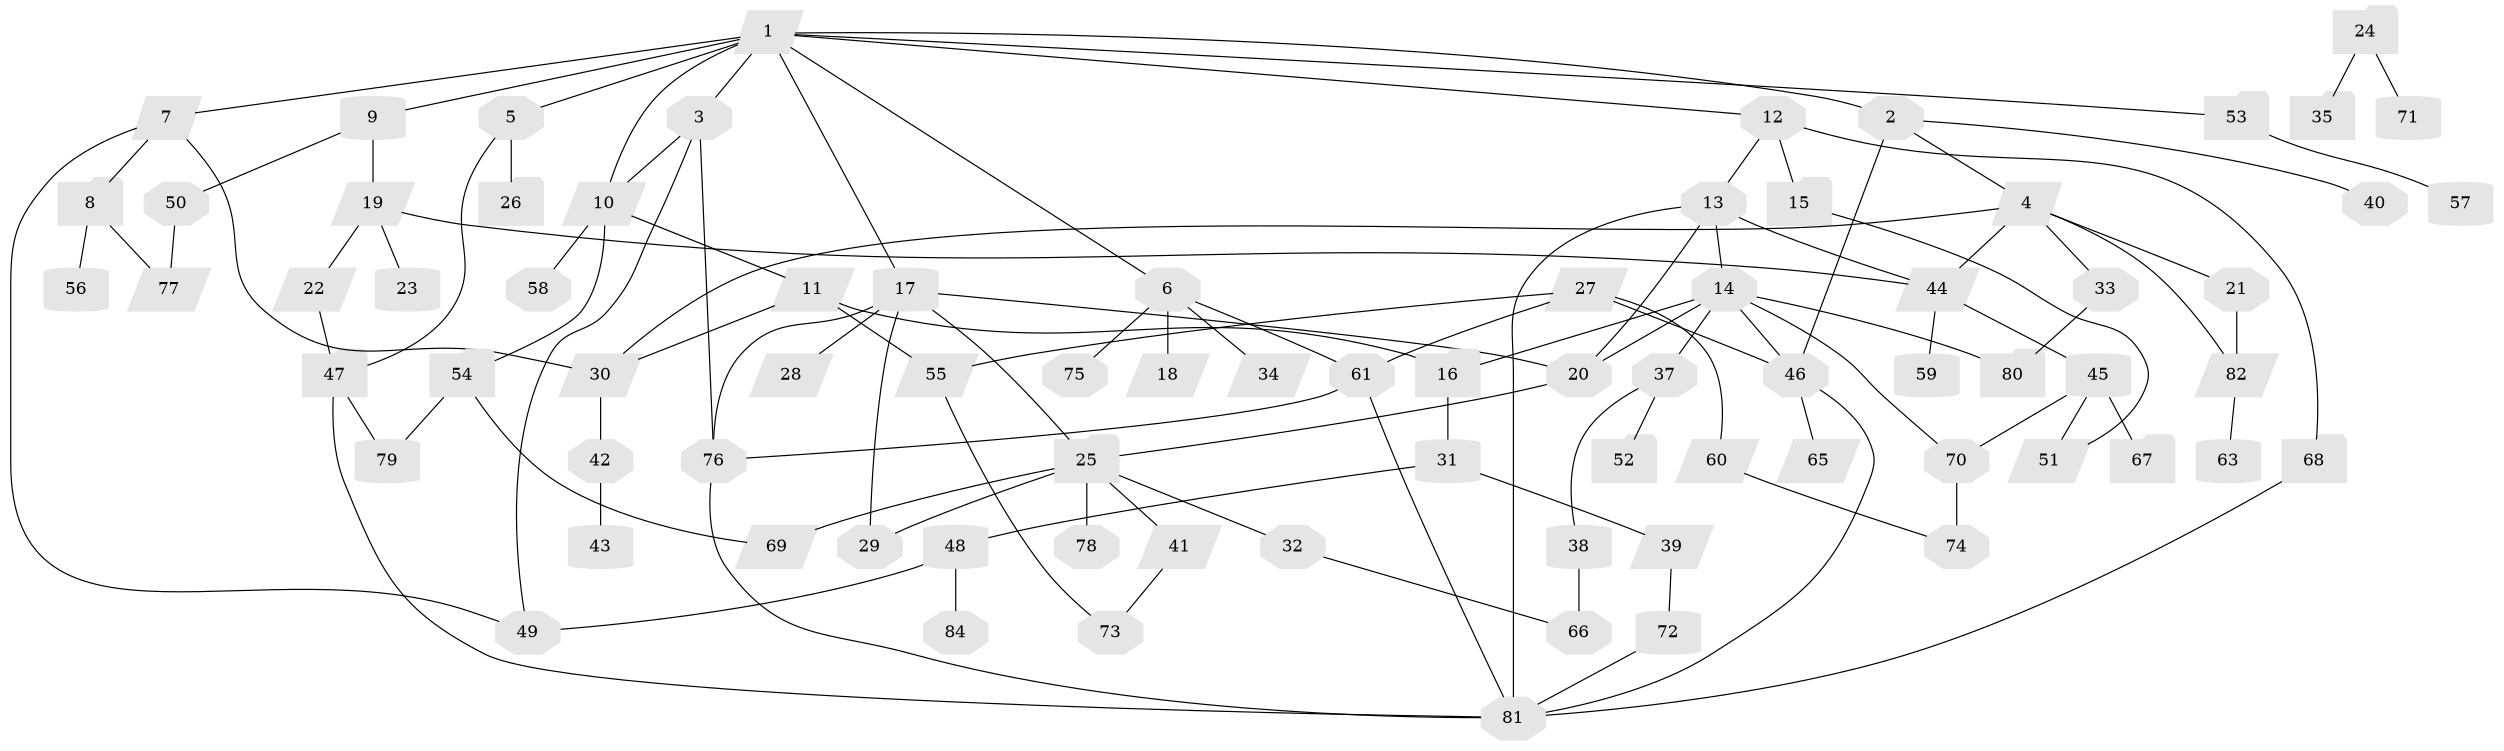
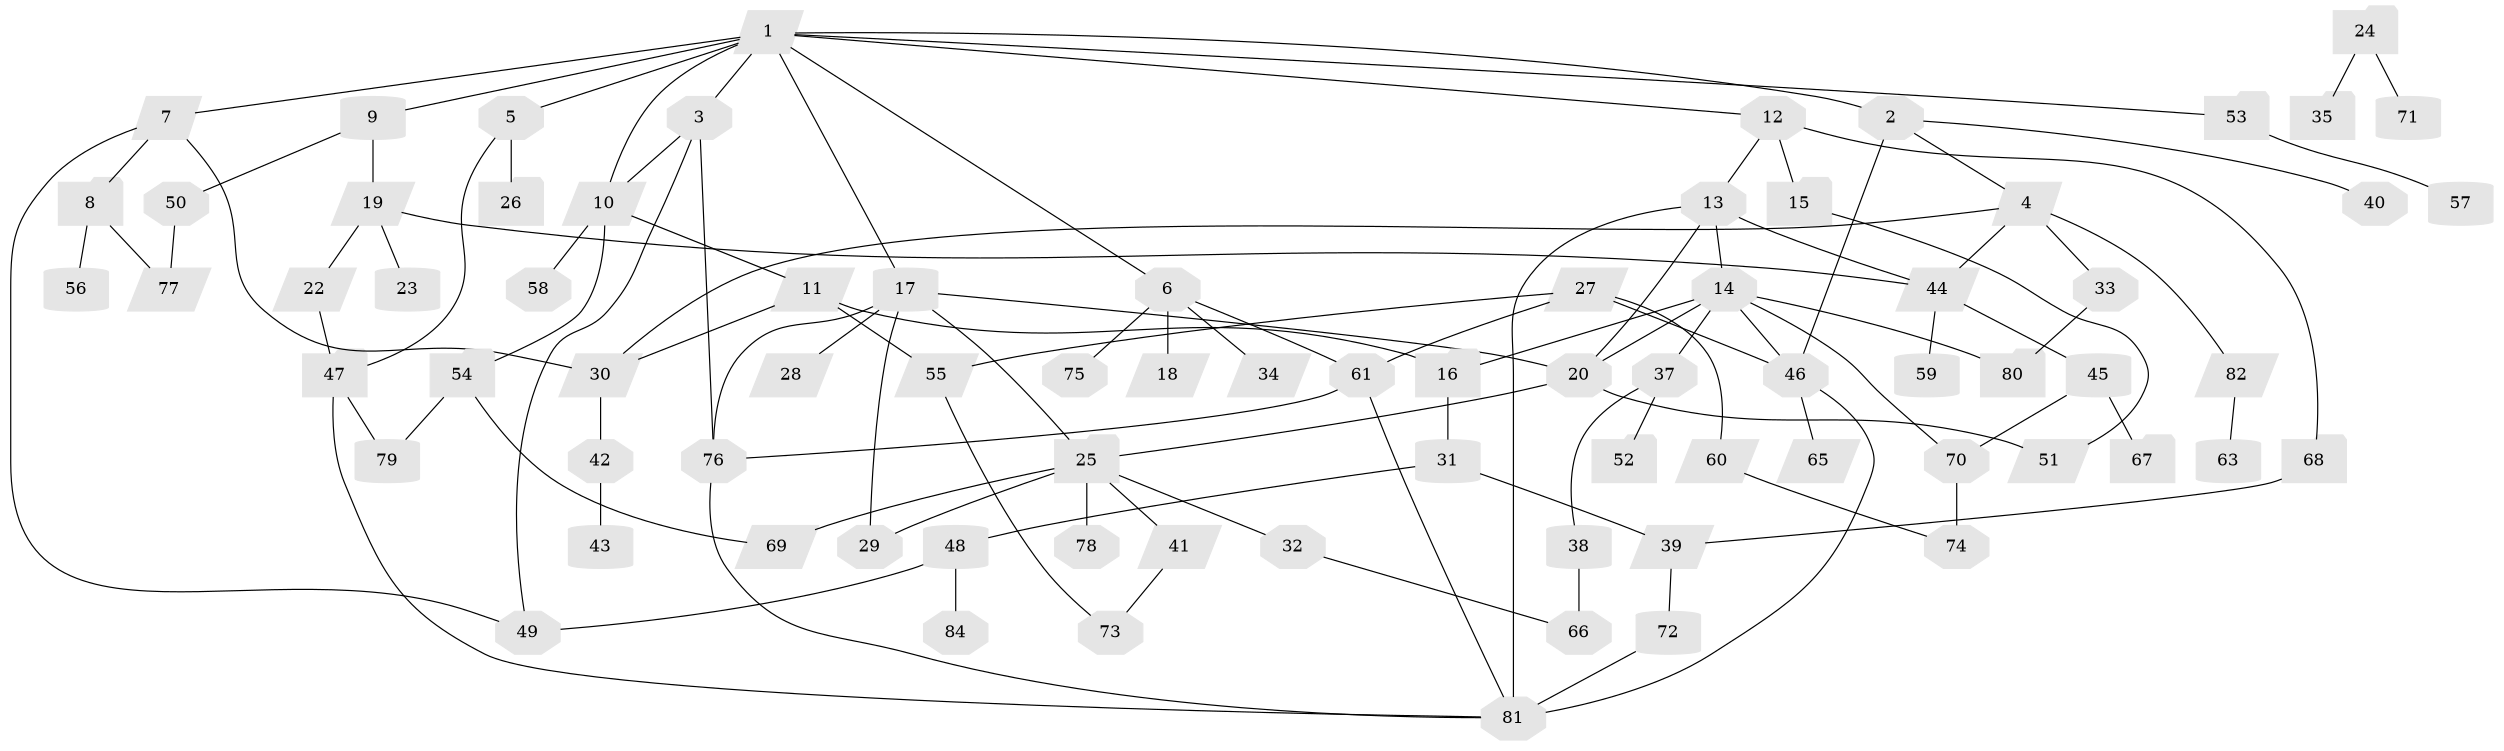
node "21": removed
edge "45" -- "51": now "20" -- "51"
edge "68" -- "81": now "68" -- "39"
